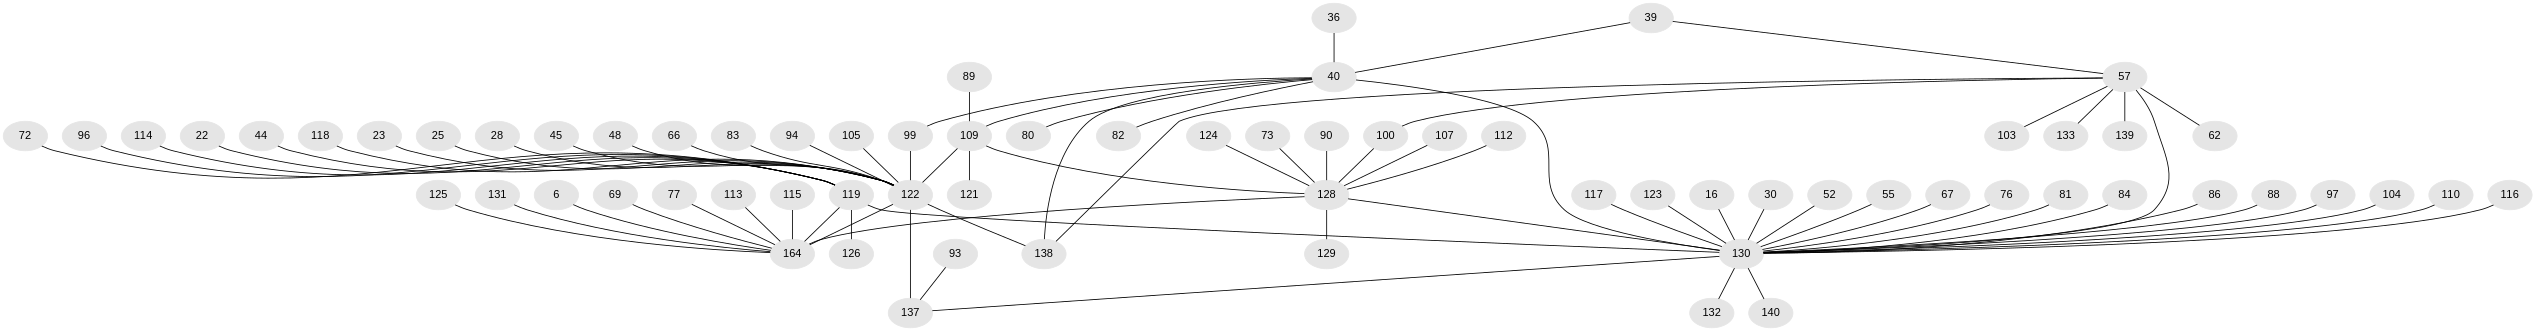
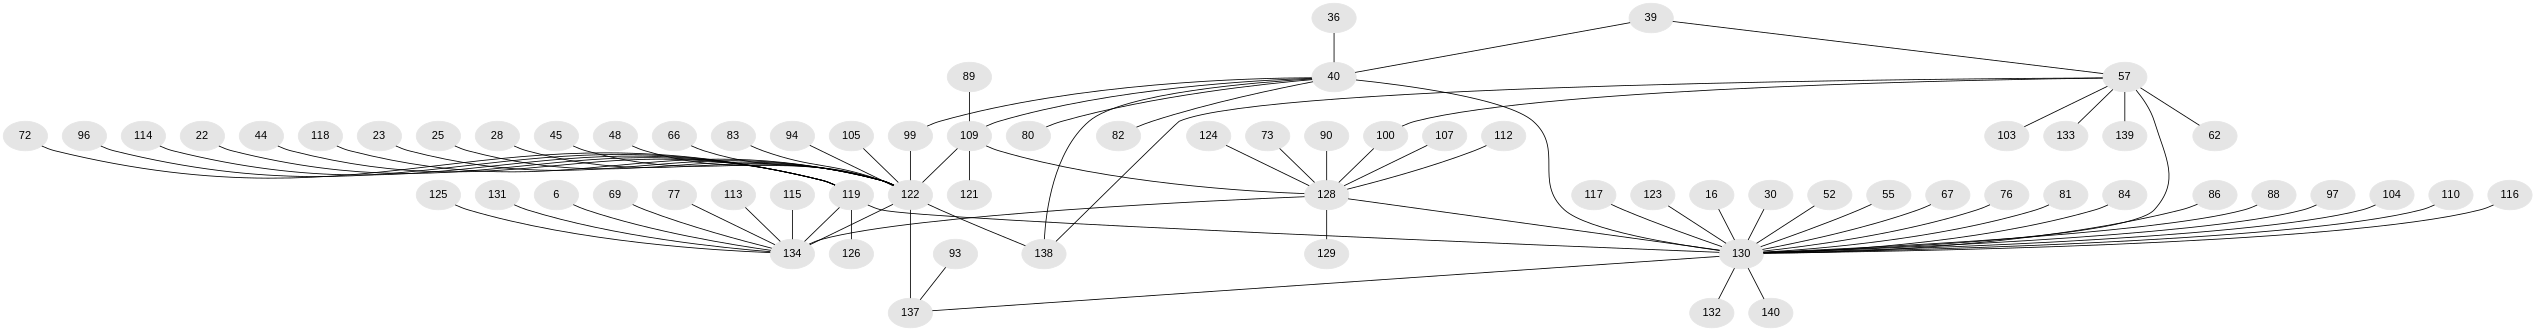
node "164": label "164" -> "134"
